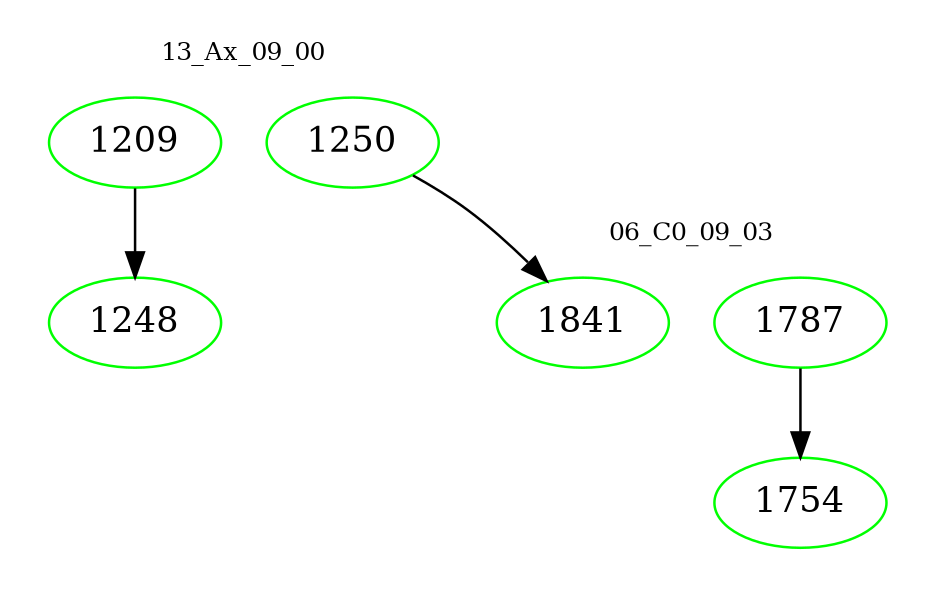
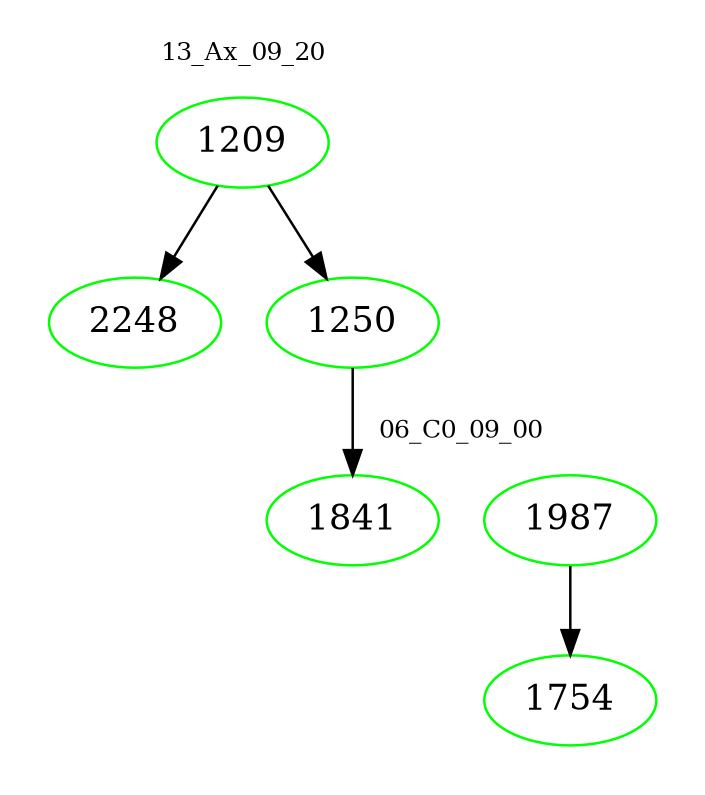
cluster "13_Ax_09_00": label "13_Ax_09_00" -> "13_Ax_09_20"
edge "1209" -> "1250": added
cluster "06_C0_09_03": label "06_C0_09_03" -> "06_C0_09_00"
node "1248": label "1248" -> "2248"
node "1787": label "1787" -> "1987"
